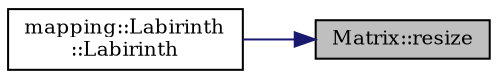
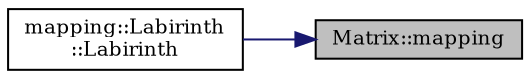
node "Matrix::resize": label "Matrix::resize" -> "Matrix::mapping"
